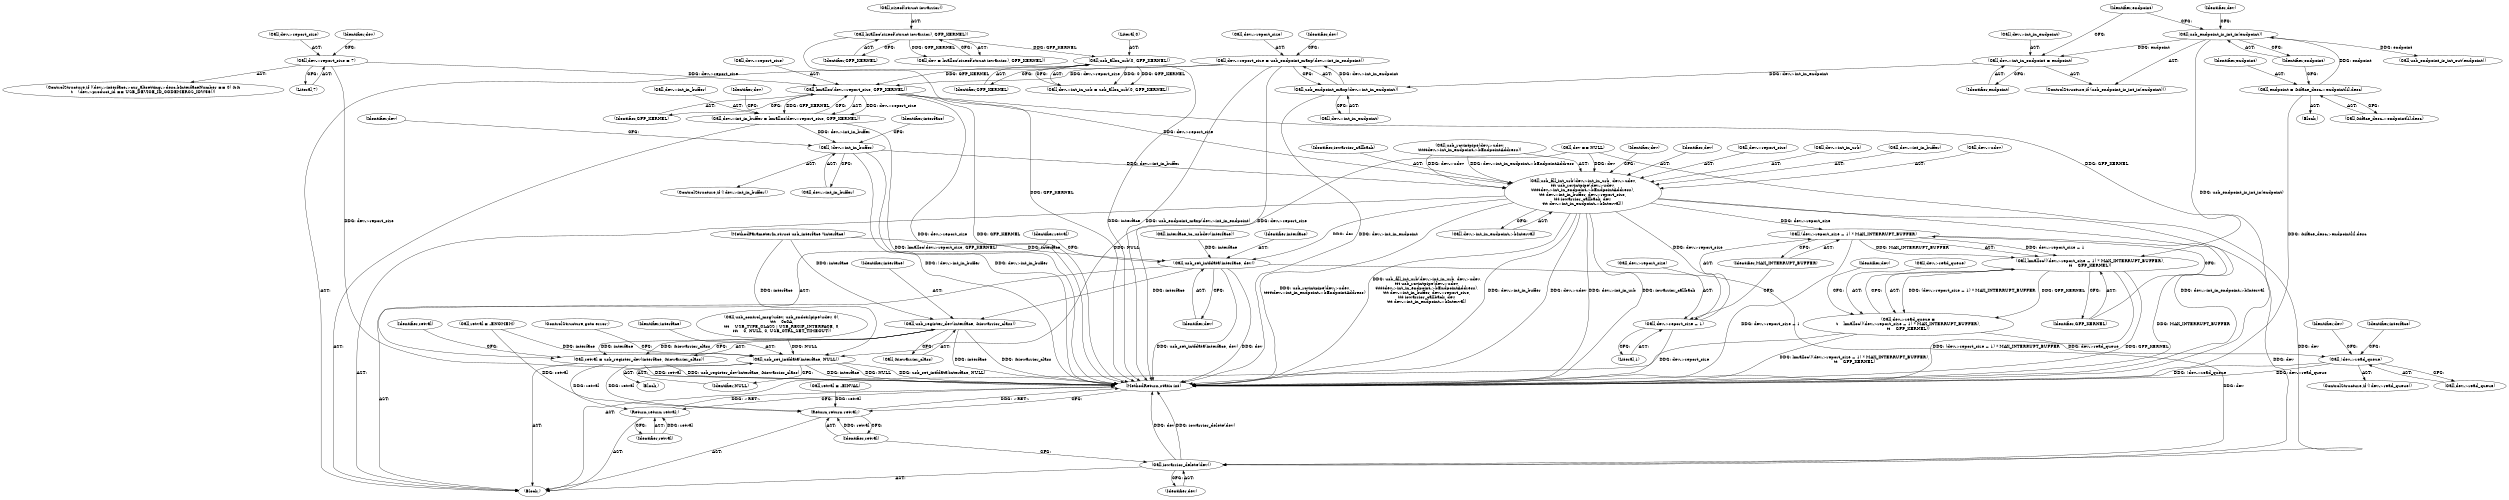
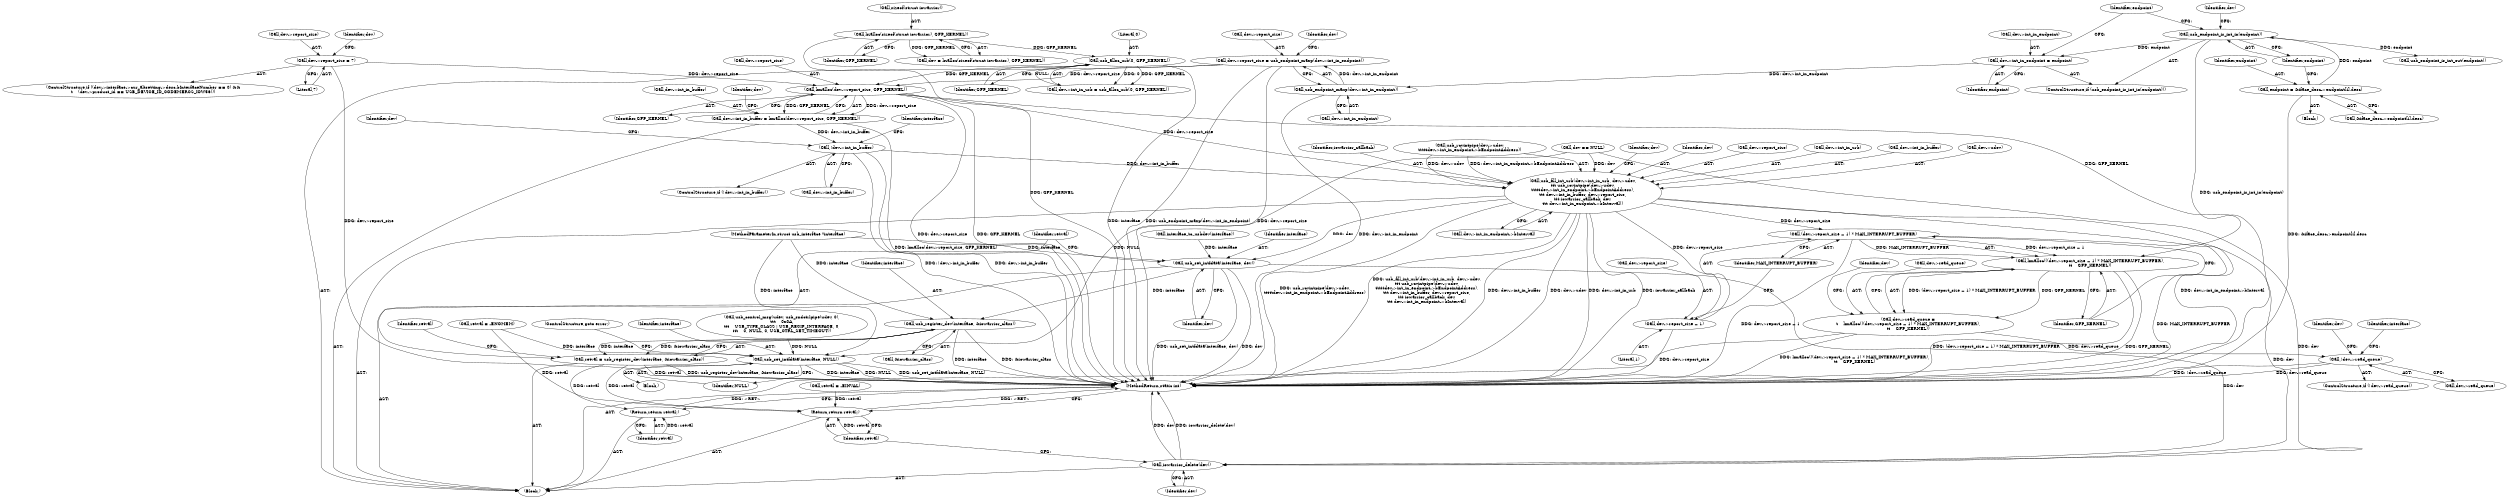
edge "(Call,dev->int_in_urb = usb_alloc_urb(0, GFP_KERNEL))" -> "(Call,usb_alloc_urb(0, GFP_KERNEL))": label "CFG: " -> "NULL: "
edge "(Call,dev->report_size + 1)" -> "(Literal,1)": removed, label "CFG:"
